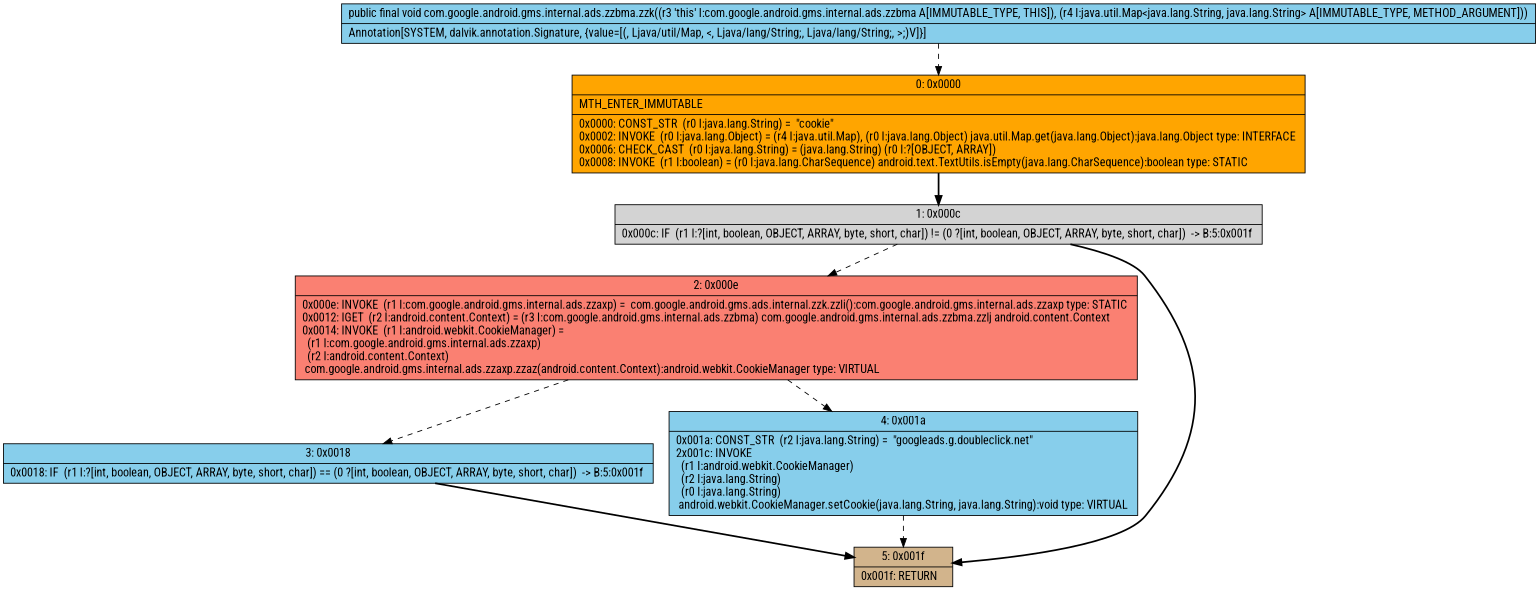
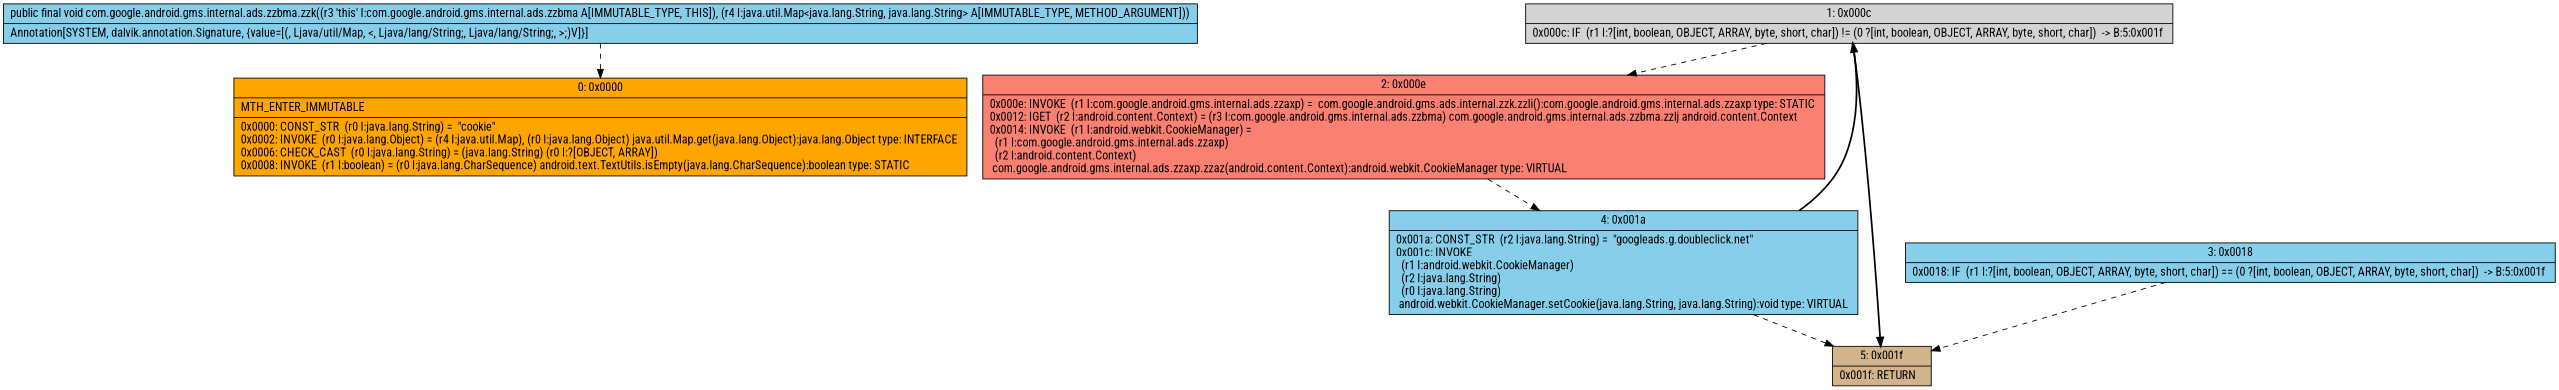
edge "0: 0x0000" -> "1: 0x000c": now "4: 0x001a" -> "1: 0x000c"
edge "2: 0x000e" -> "3: 0x0018": removed
node "4: 0x001a": text "2x001c: INVOKE" -> "0x001c: INVOKE"
edge "3: 0x0018" -> "5: 0x001f": style bold -> dashed
